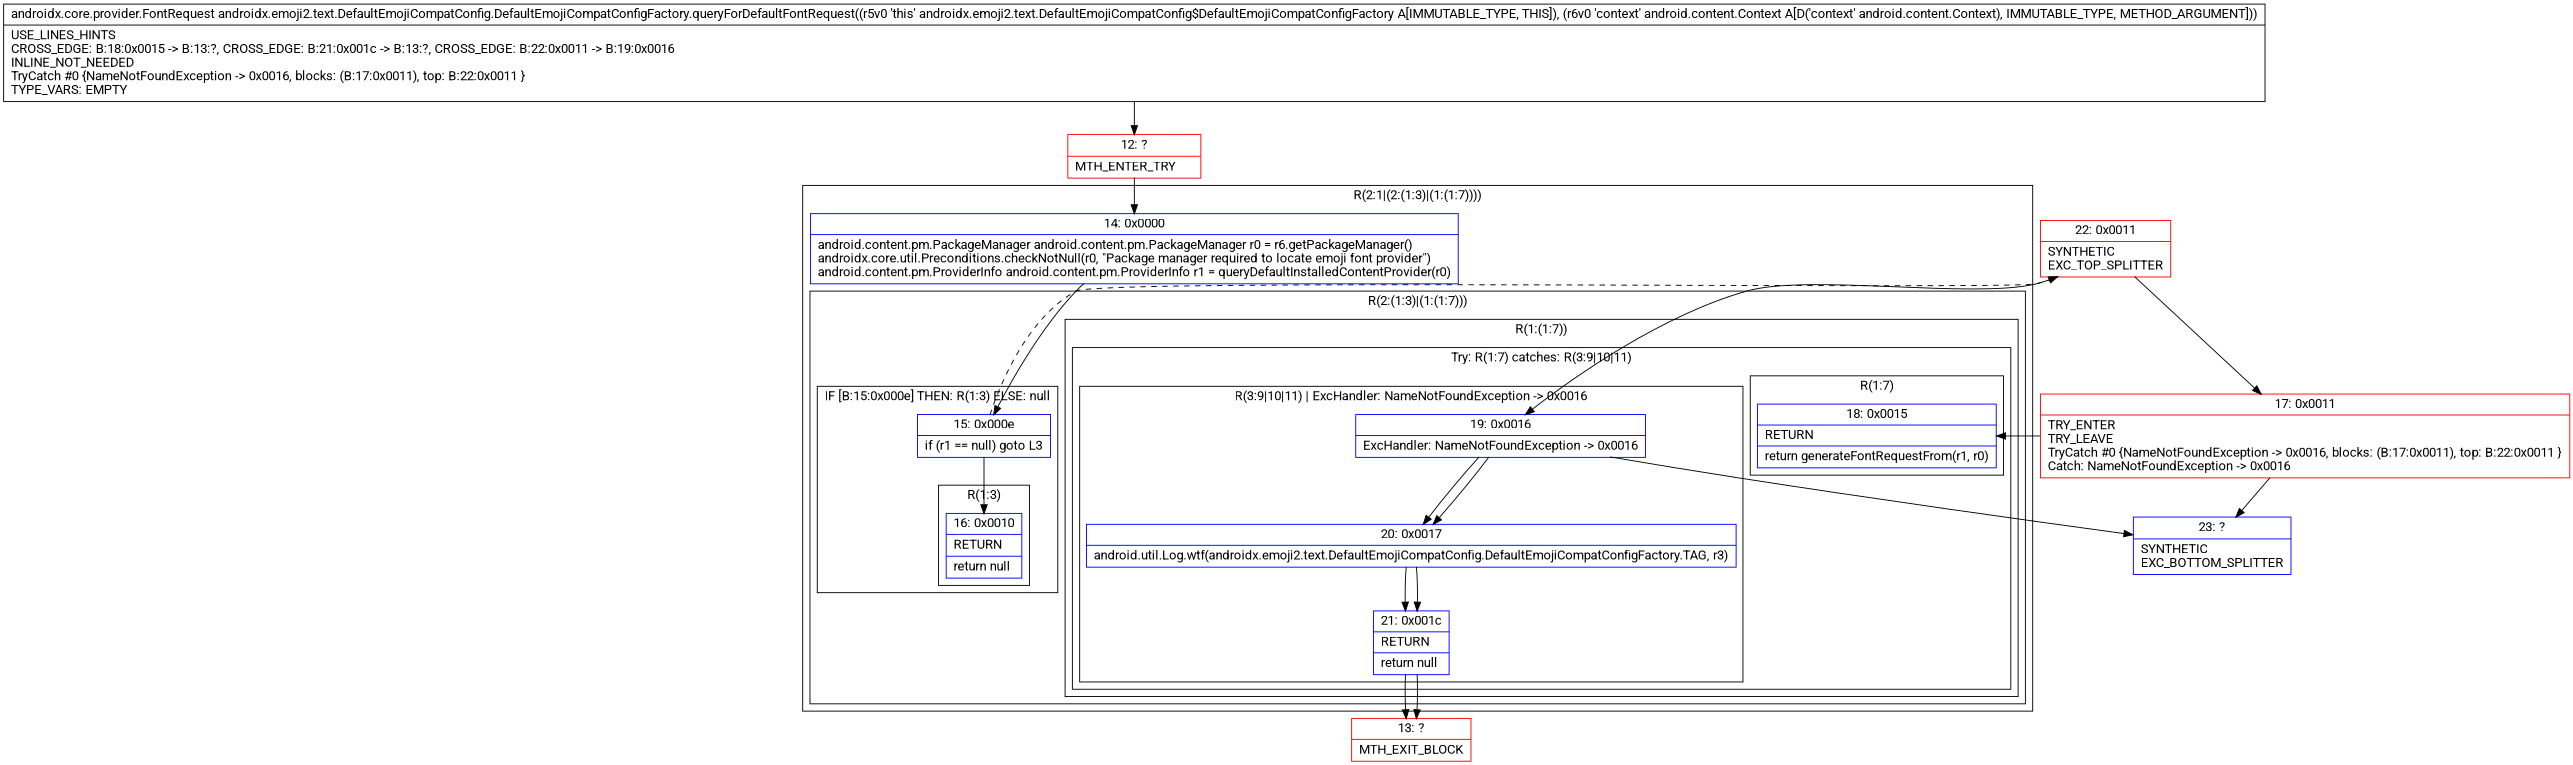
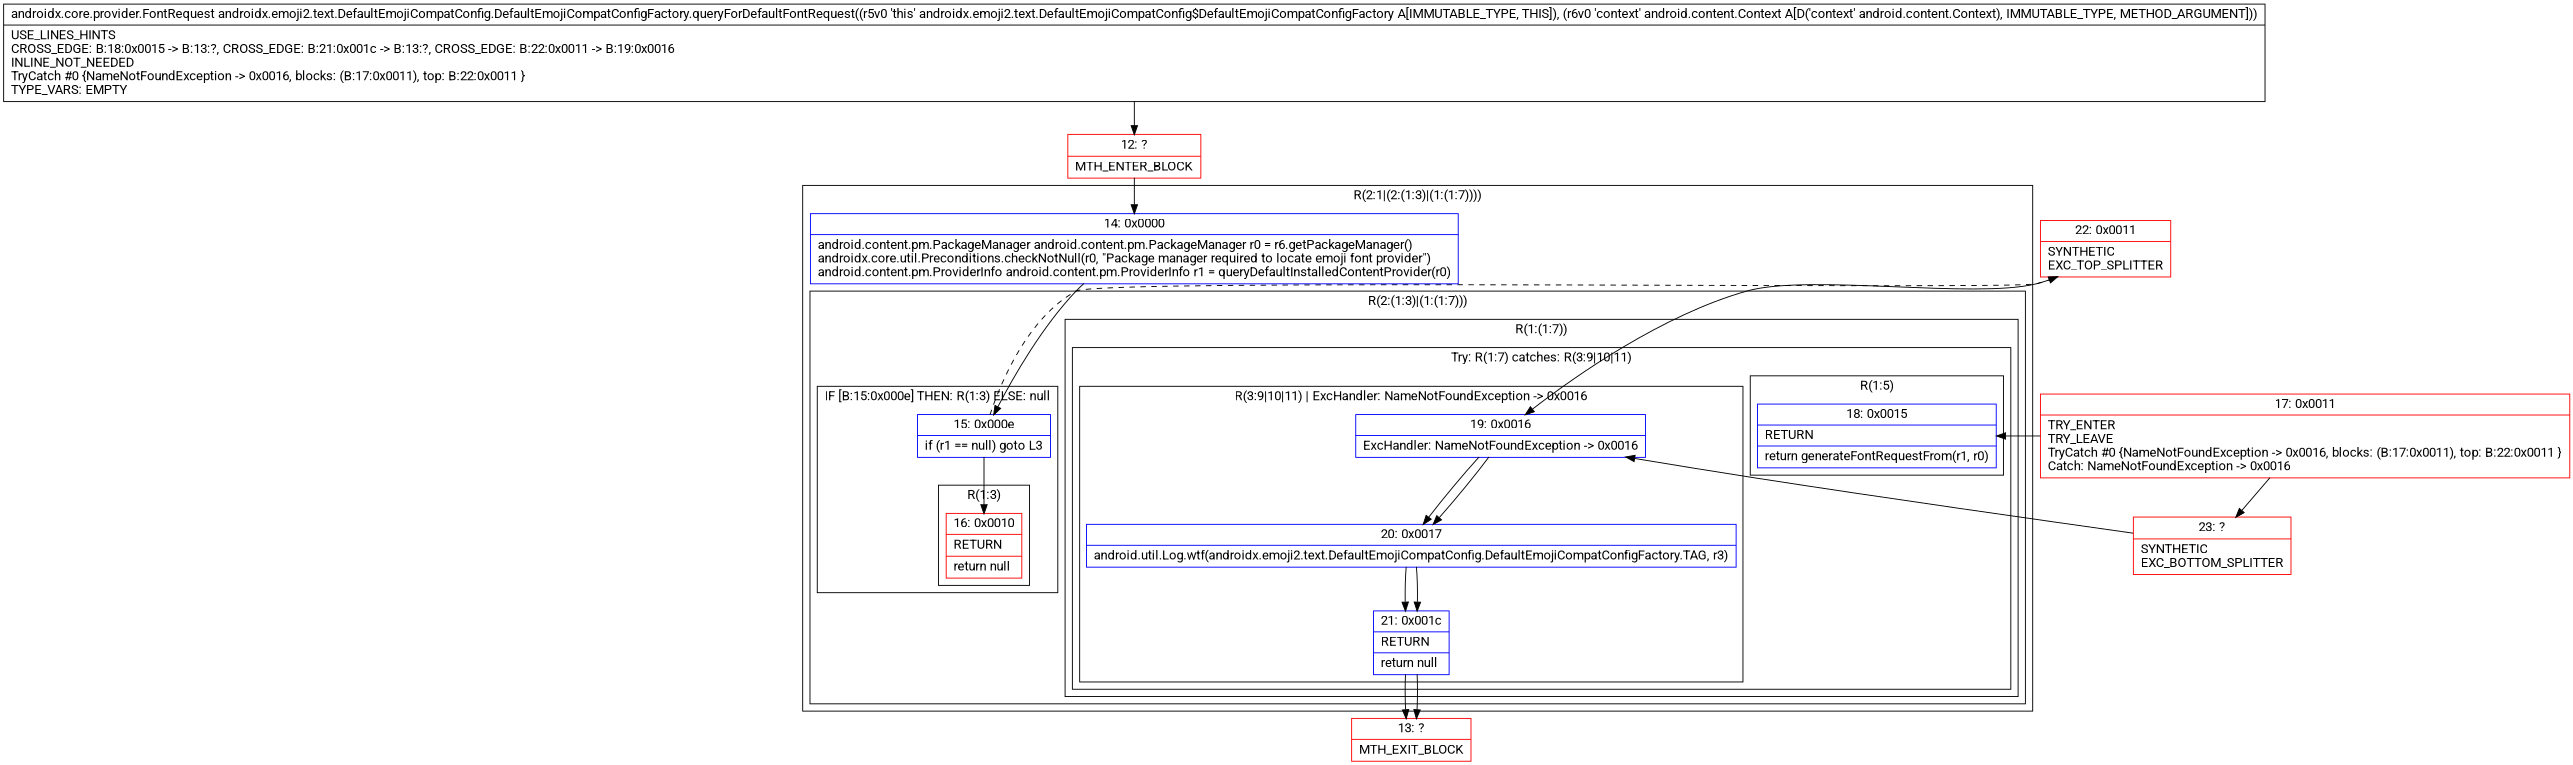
node "12: ?": text "MTH_ENTER_TRY" -> "MTH_ENTER_BLOCK"
edge "22: 0x0011" -> "17: 0x0011": removed
cluster "R(1:7)": label "R(1:7)" -> "R(1:5)"
edge "19: 0x0016" -> "23: ?": reversed
node "16: 0x0010": color blue -> red
node "23: ?": color blue -> red
